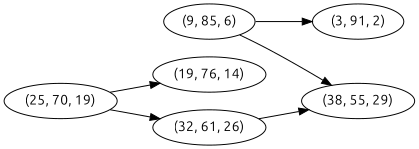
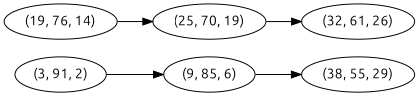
edge "(9, 85, 6)" -> "(3, 91, 2)": reversed
edge "(25, 70, 19)" -> "(19, 76, 14)": reversed
edge "(32, 61, 26)" -> "(38, 55, 29)": removed
